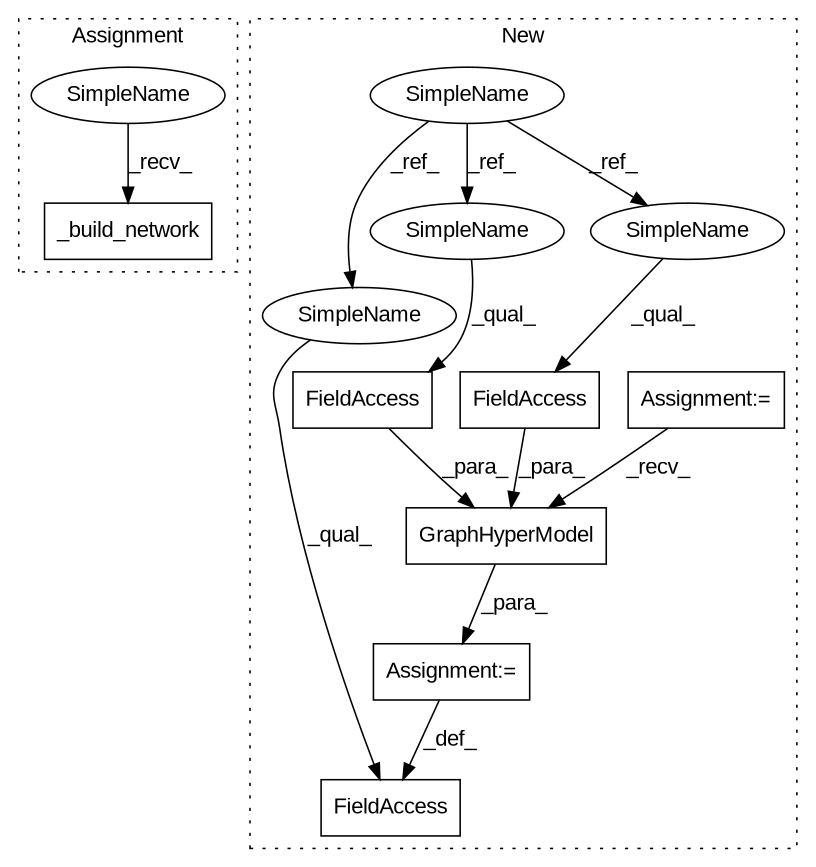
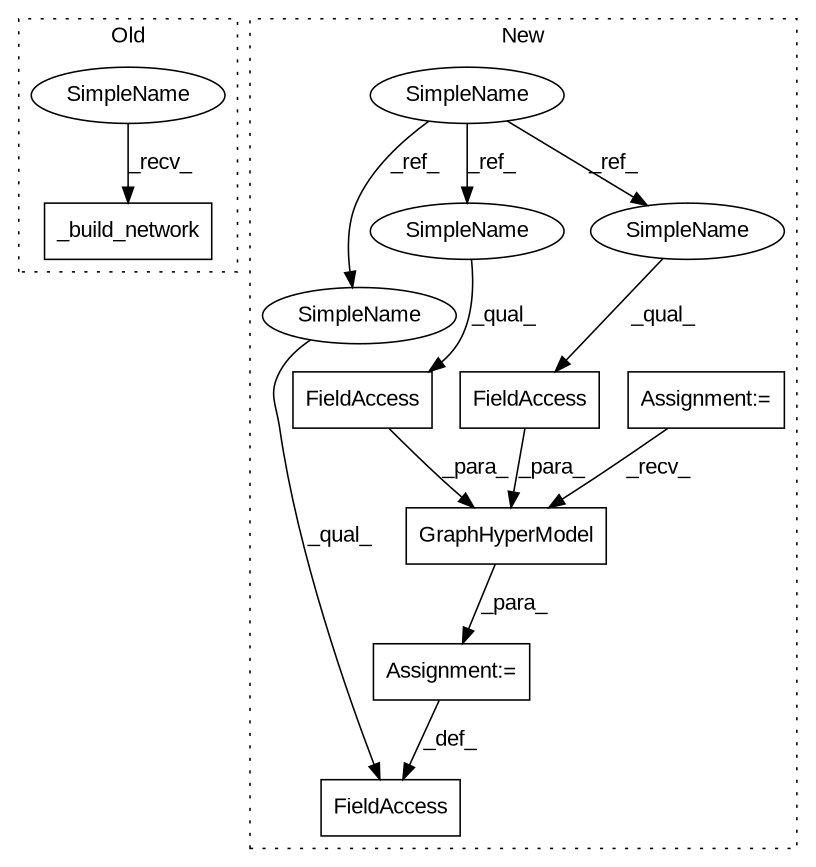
cluster "Assignment": label "Assignment" -> "Old"
